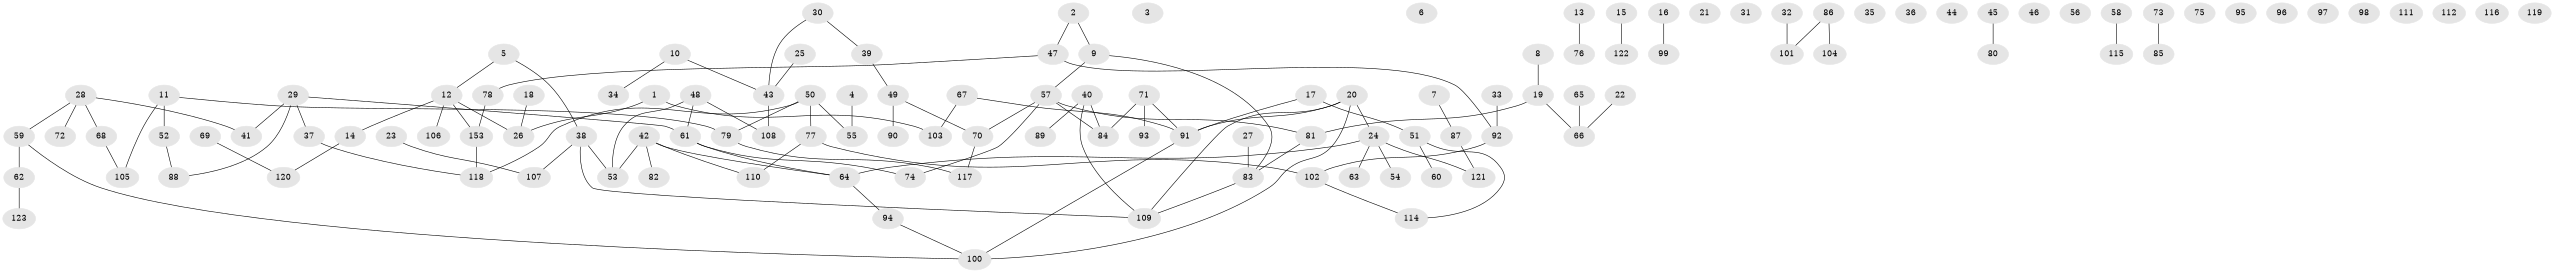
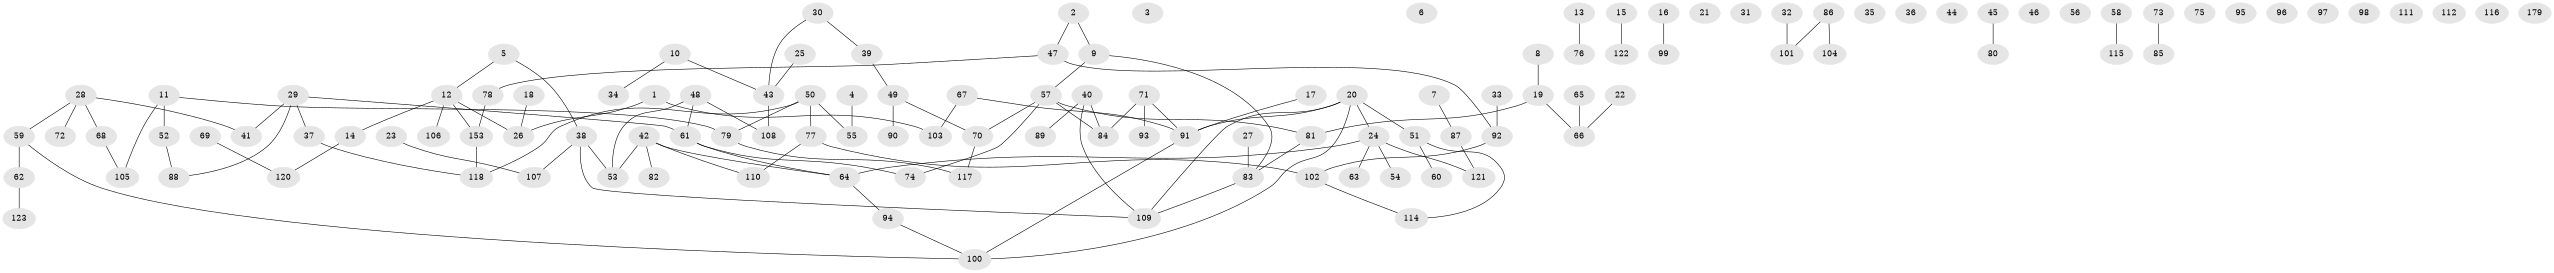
node "119": label "119" -> "179"
edge "17" -- "51": now "20" -- "51"
